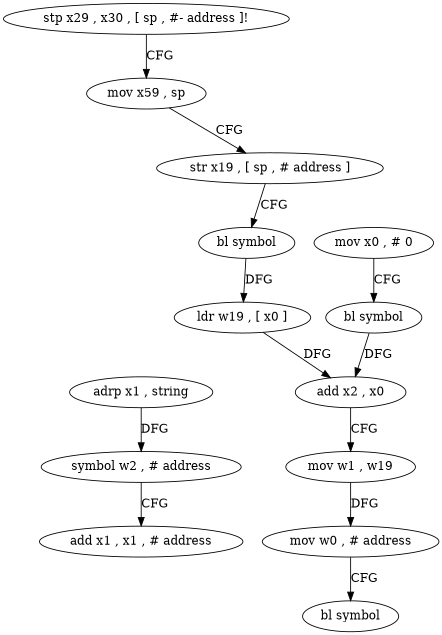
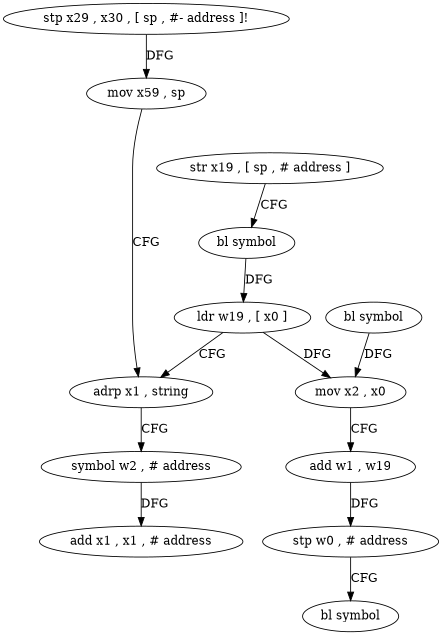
edge "stp x29 , x30 , [ sp , #- address ]!" -> "mov x59 , sp": label "CFG" -> "DFG"
edge "mov x59 , sp" -> "str x19 , [ sp , # address ]": now "mov x59 , sp" -> "adrp x1 , string"
node "mov x0 , # 0": removed
edge "ldr w19 , [ x0 ]" -> "adrp x1 , string": added, label "CFG"
node "add x2 , x0": label "add x2 , x0" -> "mov x2 , x0"
edge "adrp x1 , string" -> "symbol w2 , # address": label "DFG" -> "CFG"
node "mov w1 , w19": label "mov w1 , w19" -> "add w1 , w19"
edge "symbol w2 , # address" -> "add x1 , x1 , # address": label "CFG" -> "DFG"
node "mov w0 , # address": label "mov w0 , # address" -> "stp w0 , # address"
